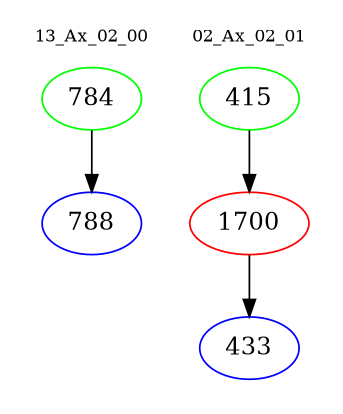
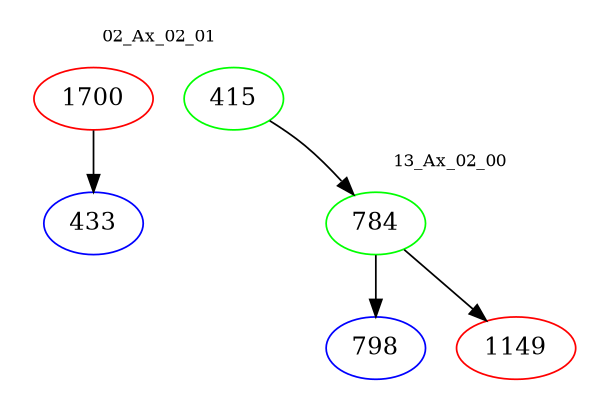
edge "415" -> "1700": now "415" -> "784"
node "788": label "788" -> "798"
node "1149": added
